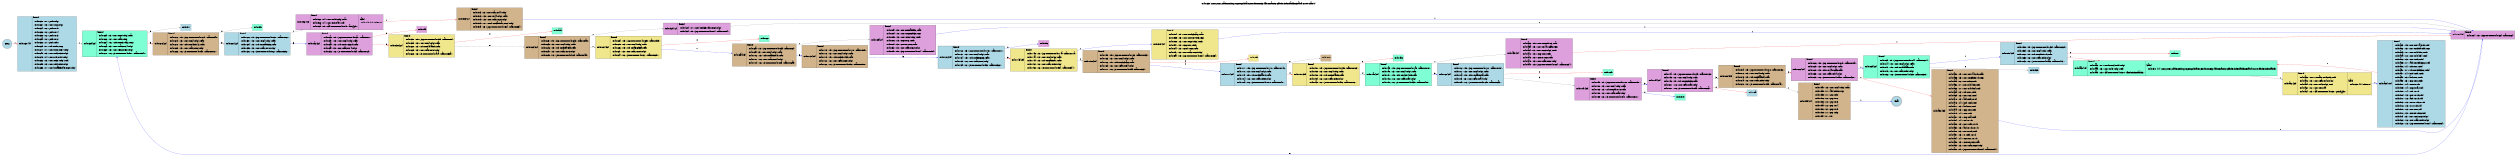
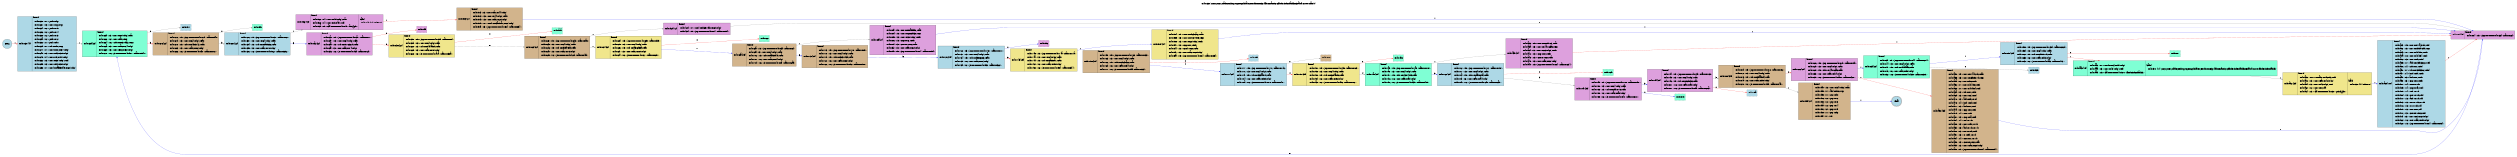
node "0x4019ff": fillcolor khaki -> lightblue
edge "0x401745 [25]" -> "0x40175e [25]": removed, label "4"
edge "0x401ac9 [100]" -> "0x401aa3 [15]": now "0x401ac9 [100]" -> "0x401e84 [5]"
